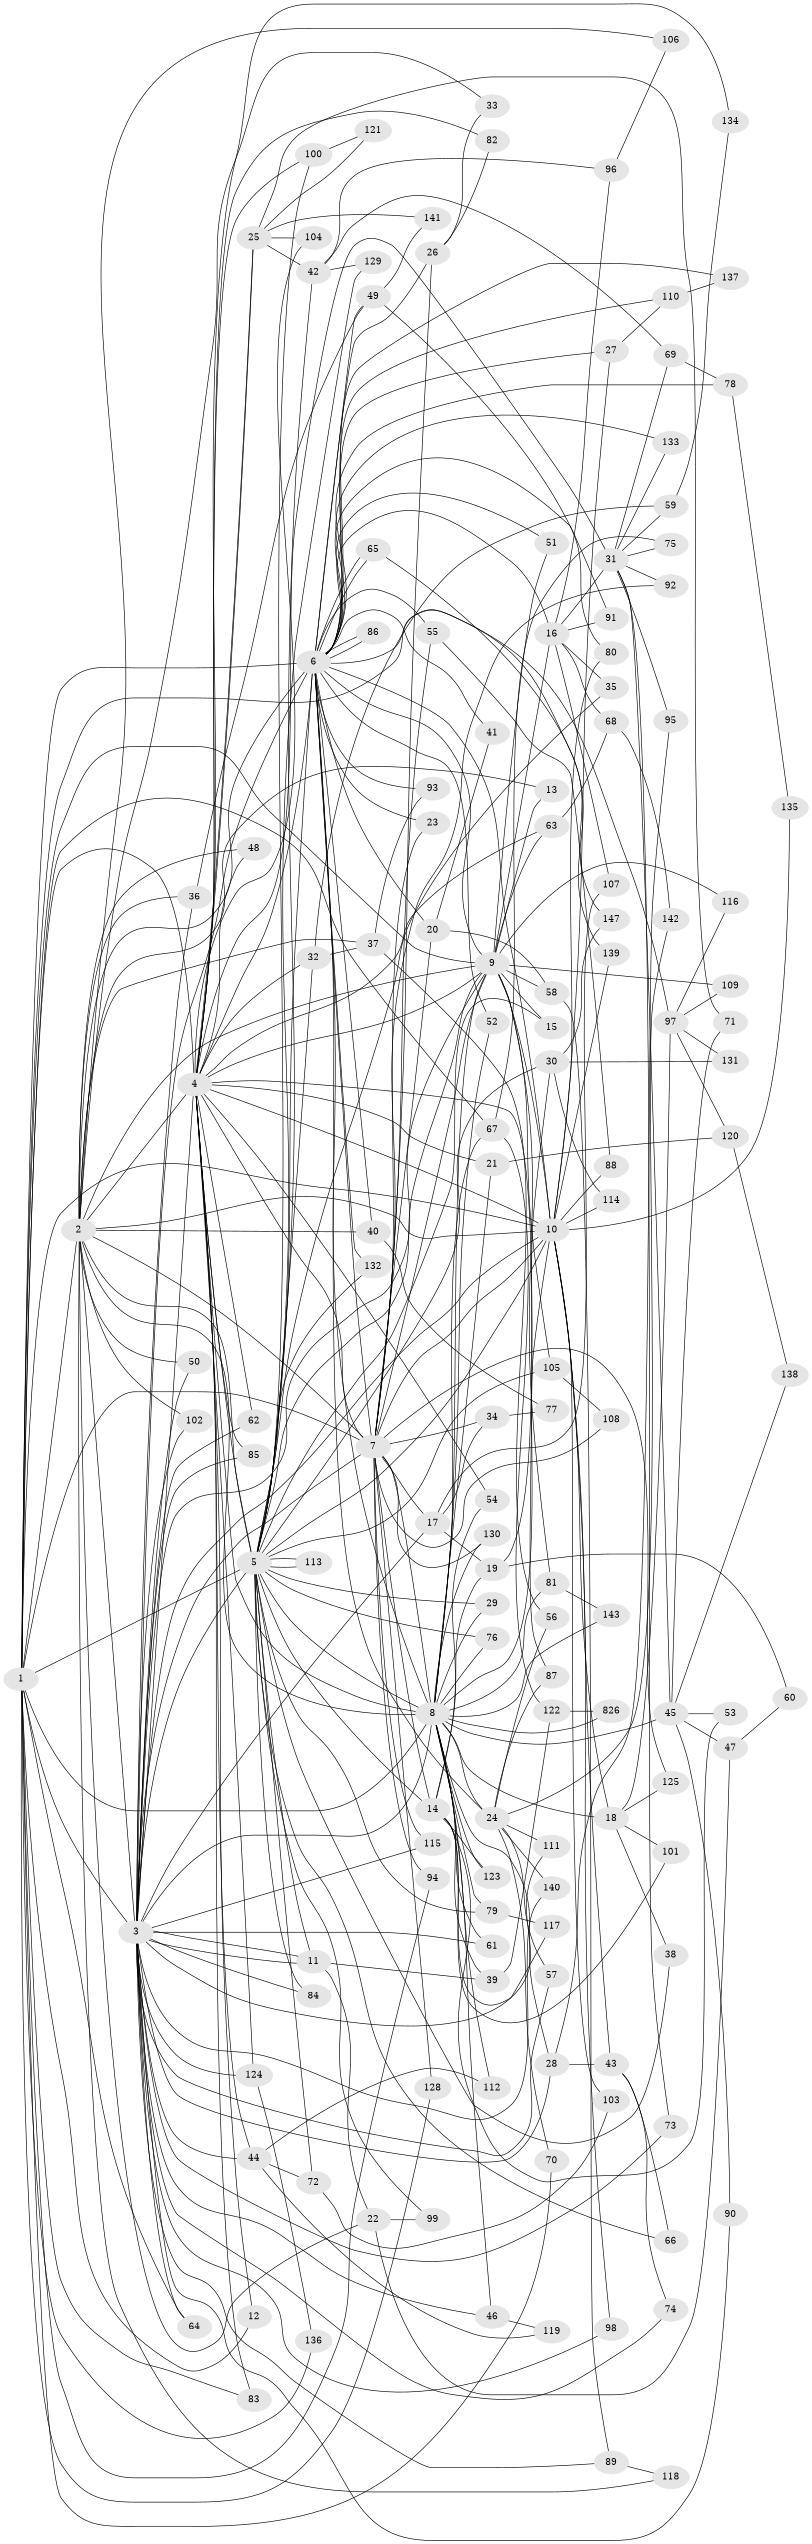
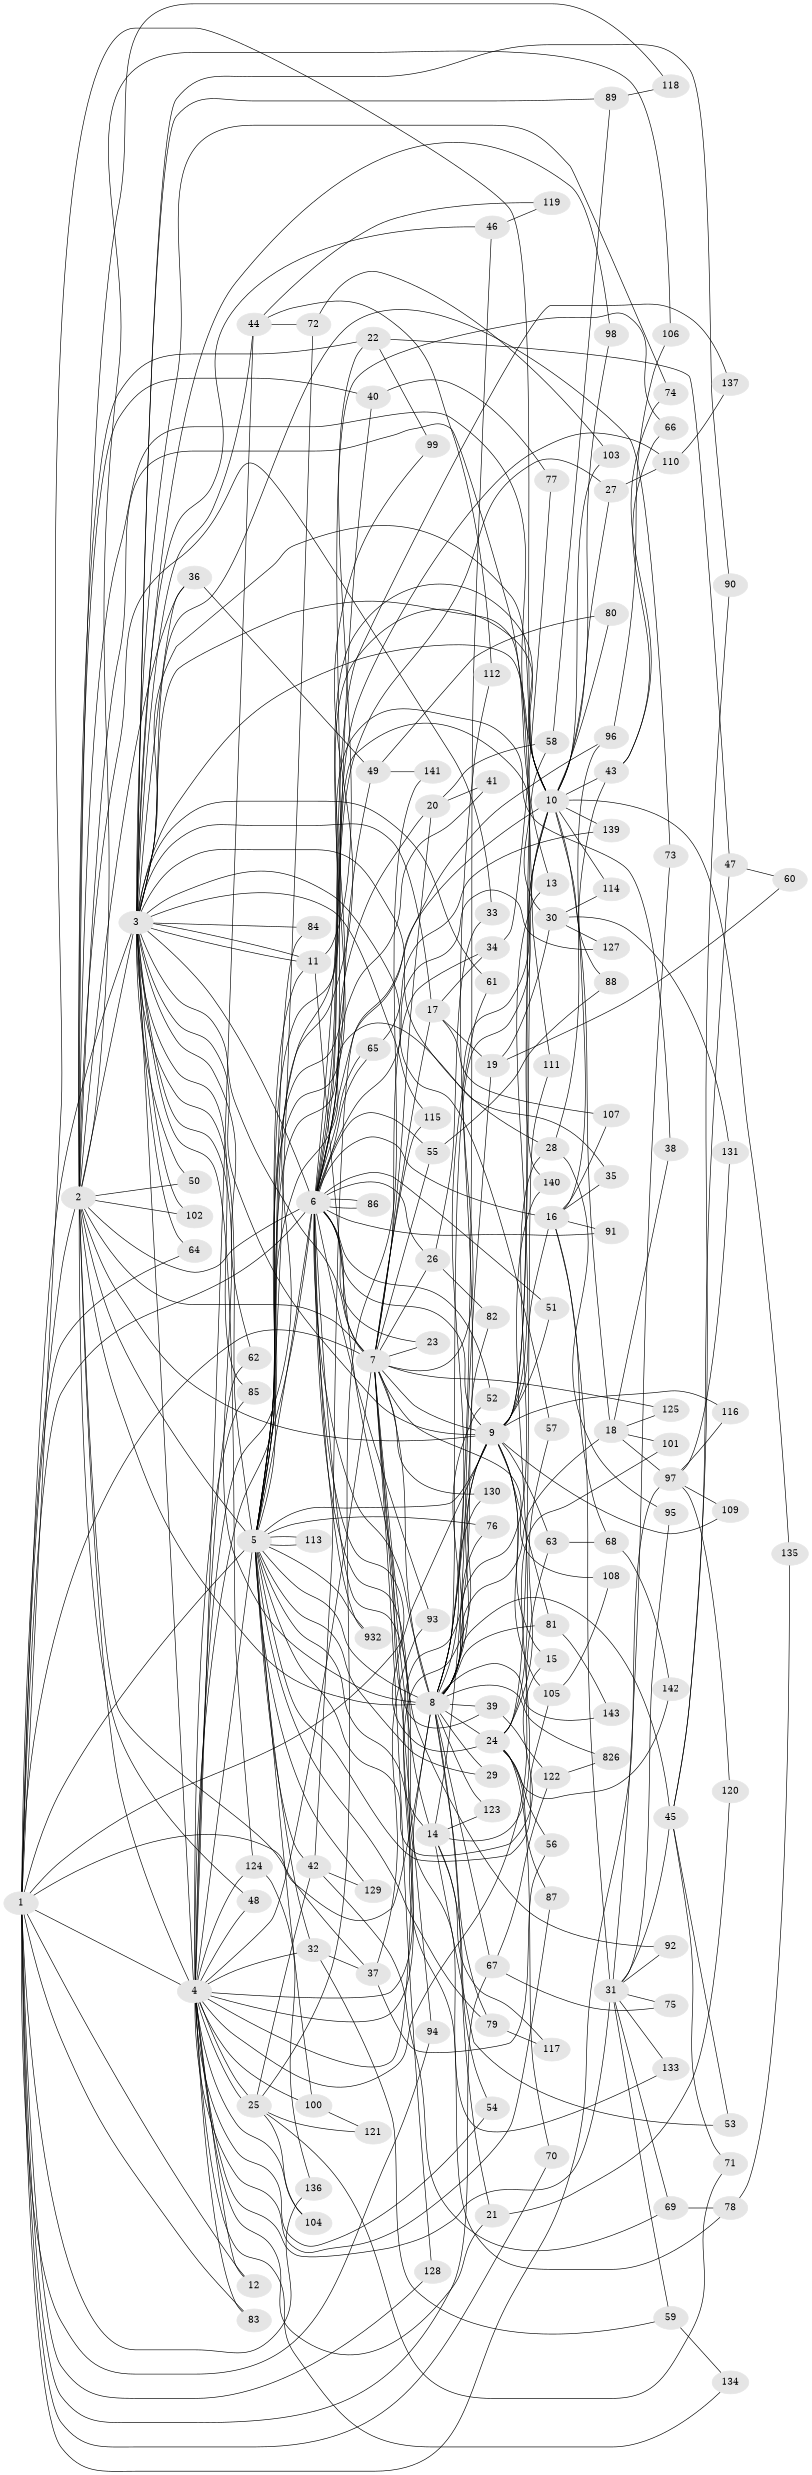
node "147": label "147" -> "127"
node "132": label "132" -> "932"
node "138": removed
